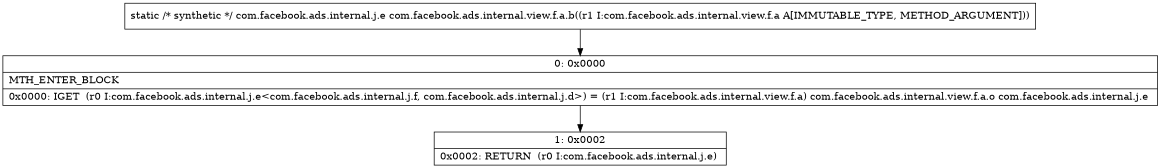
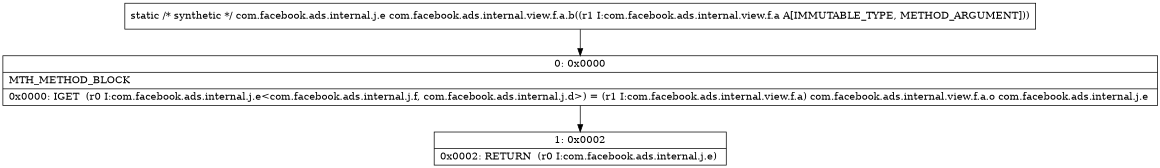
node "0: 0x0000": text "MTH_ENTER_BLOCK" -> "MTH_METHOD_BLOCK"
